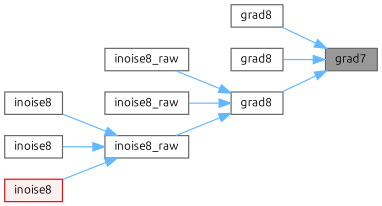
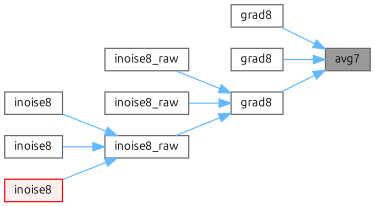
node "grad7": label "grad7" -> "avg7"
